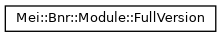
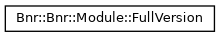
node "Mei::Bnr::Module::FullVersion": label "Mei::Bnr::Module::FullVersion" -> "Bnr::Bnr::Module::FullVersion"
